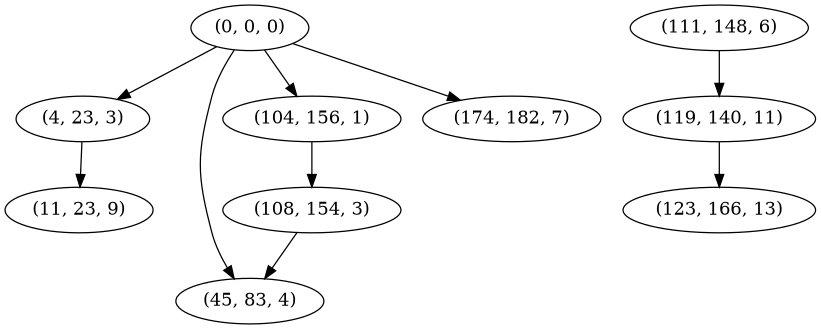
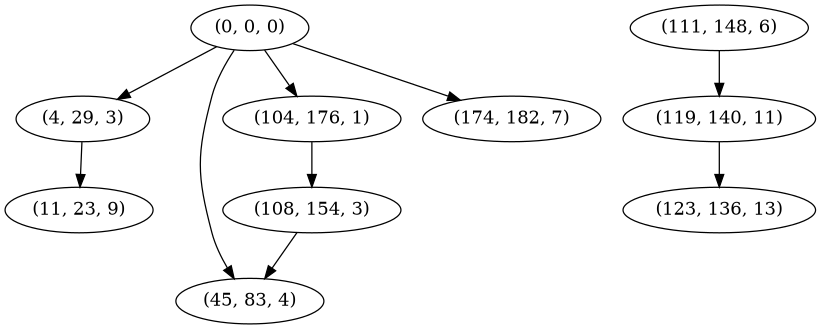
node "(4, 23, 3)": label "(4, 23, 3)" -> "(4, 29, 3)"
node "(104, 156, 1)": label "(104, 156, 1)" -> "(104, 176, 1)"
node "(123, 166, 13)": label "(123, 166, 13)" -> "(123, 136, 13)"
